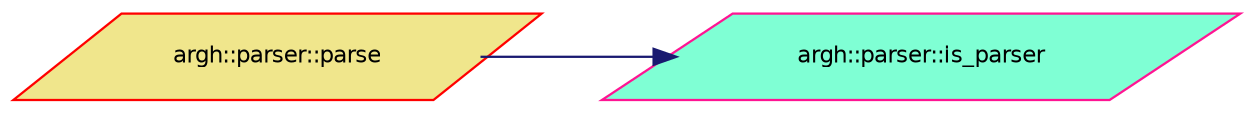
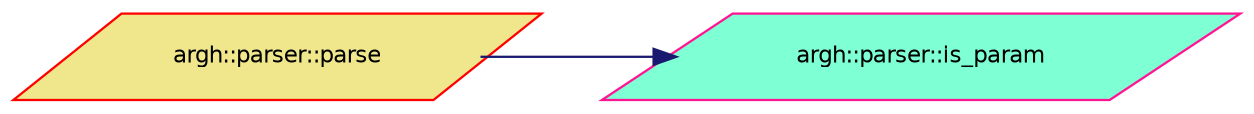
node "argh::parser::is_parser": label "argh::parser::is_parser" -> "argh::parser::is_param"
